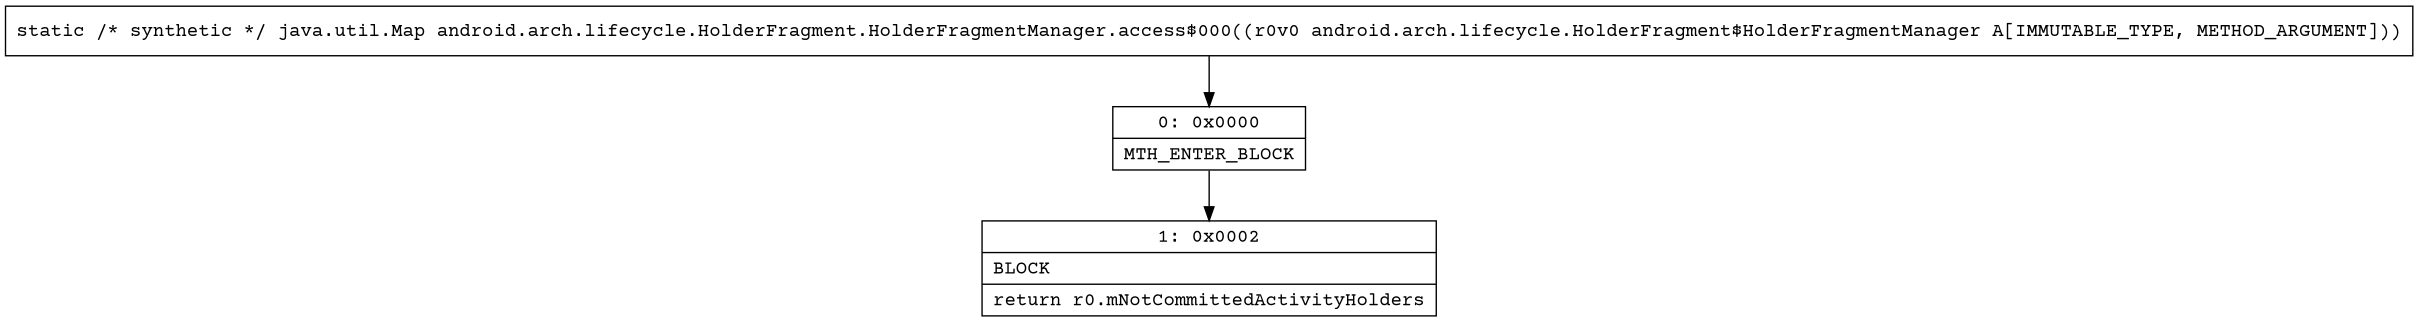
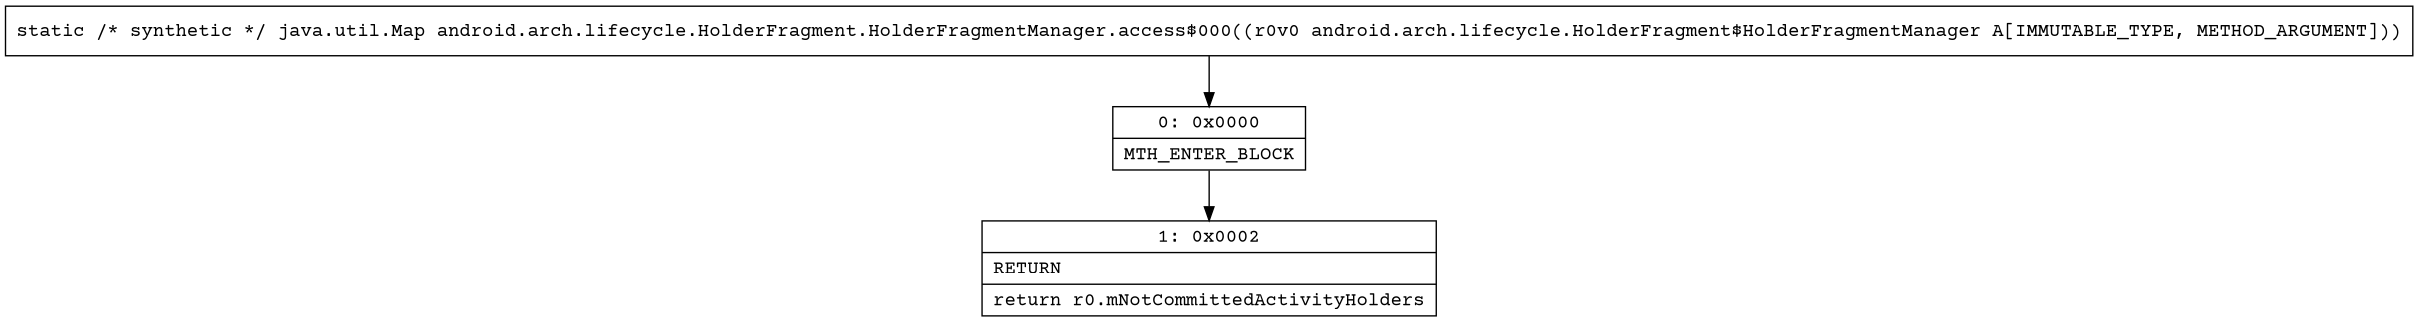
node "1: 0x0002": text "BLOCK" -> "RETURN"
